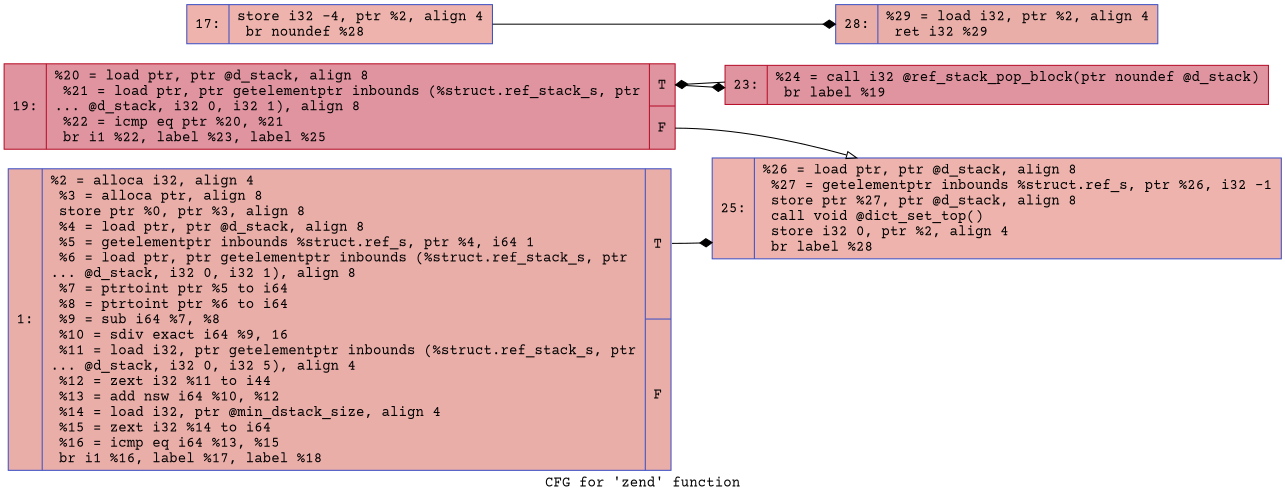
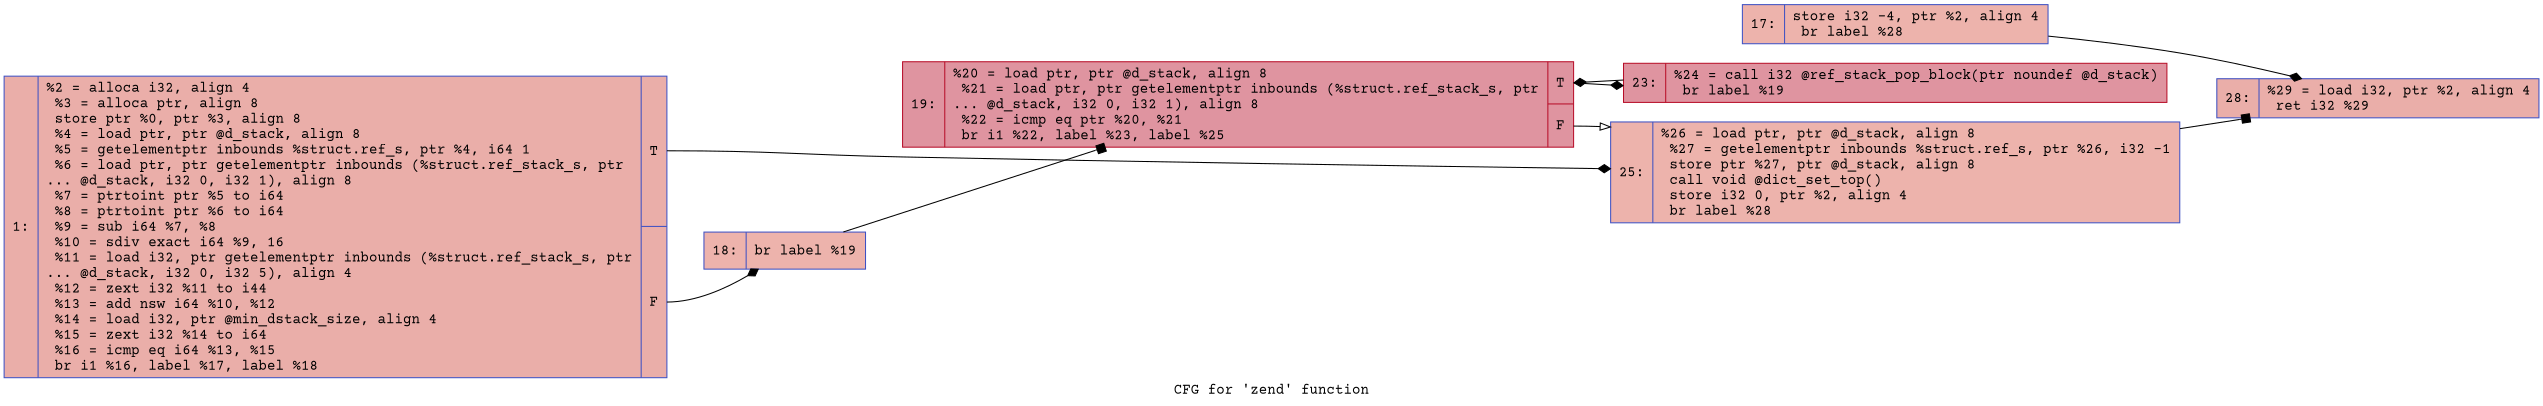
node "17:": text "br noundef %28" -> "br label %28"
edge "25:" -> "28:": added
node "18:": added
